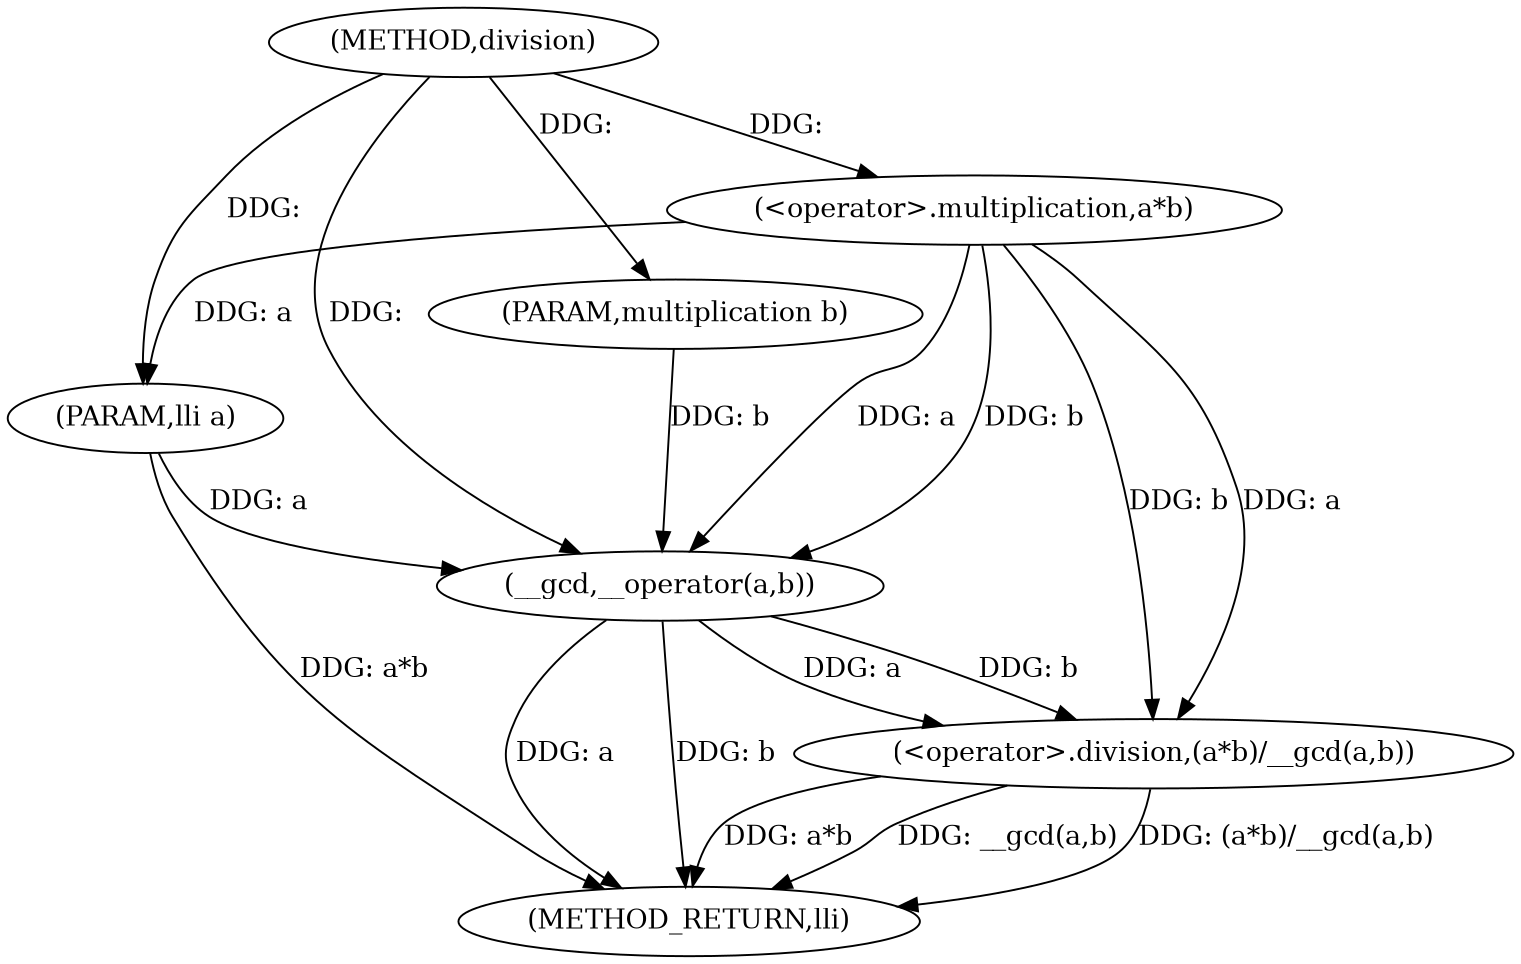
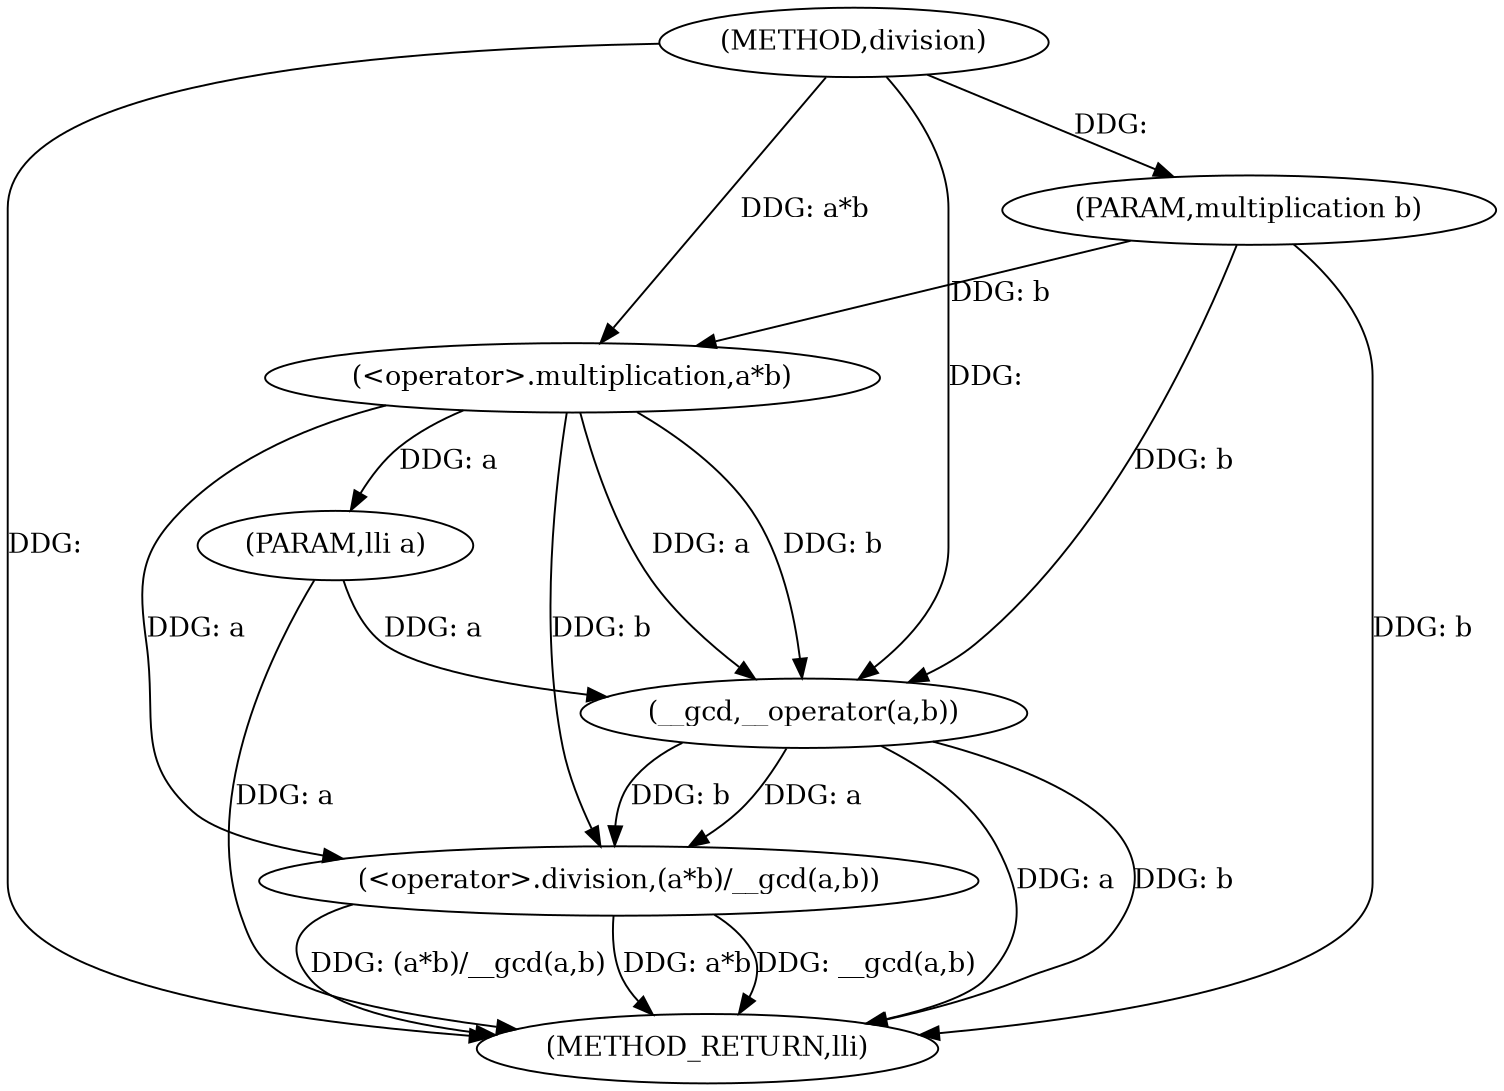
edge "(METHOD,division)" -> "(<operator>.multiplication,a*b)": label "DDG: " -> "DDG: a*b"
edge "(METHOD,division)" -> "(PARAM,lli a)": now "(METHOD,division)" -> "(METHOD_RETURN,lli)"
edge "(PARAM,multiplication b)" -> "(<operator>.multiplication,a*b)": added, label "DDG: b"
edge "(PARAM,lli a)" -> "(METHOD_RETURN,lli)": label "DDG: a*b" -> "DDG: a"
edge "(PARAM,multiplication b)" -> "(METHOD_RETURN,lli)": added, label "DDG: b"
